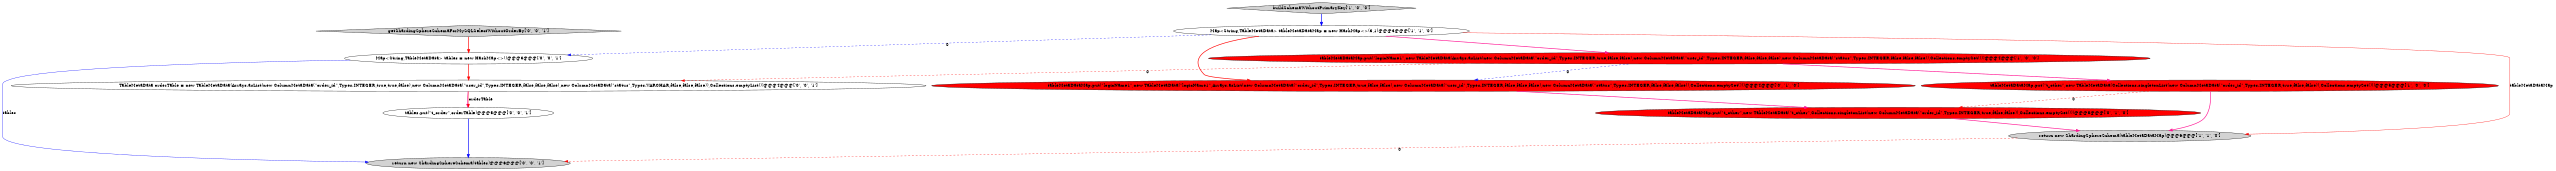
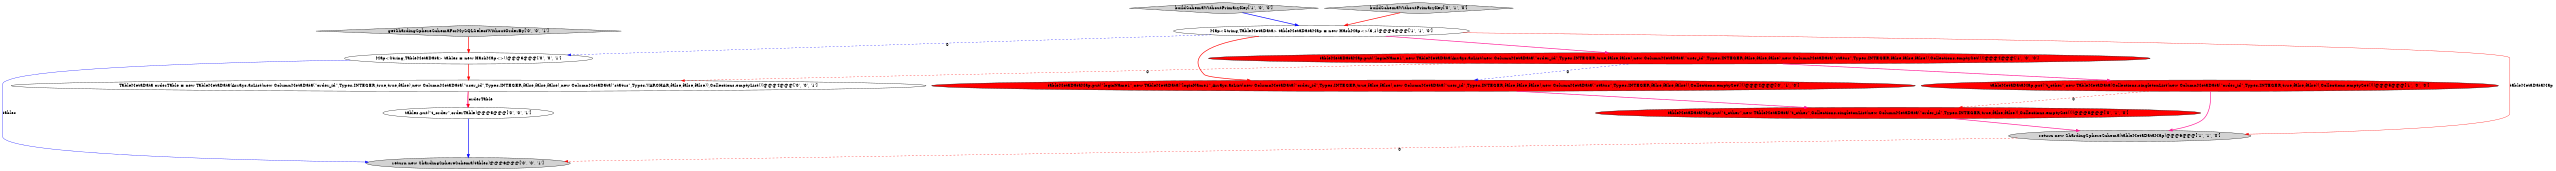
node "buildSchemaWithoutPrimaryKey['0', '1', '0']": added
